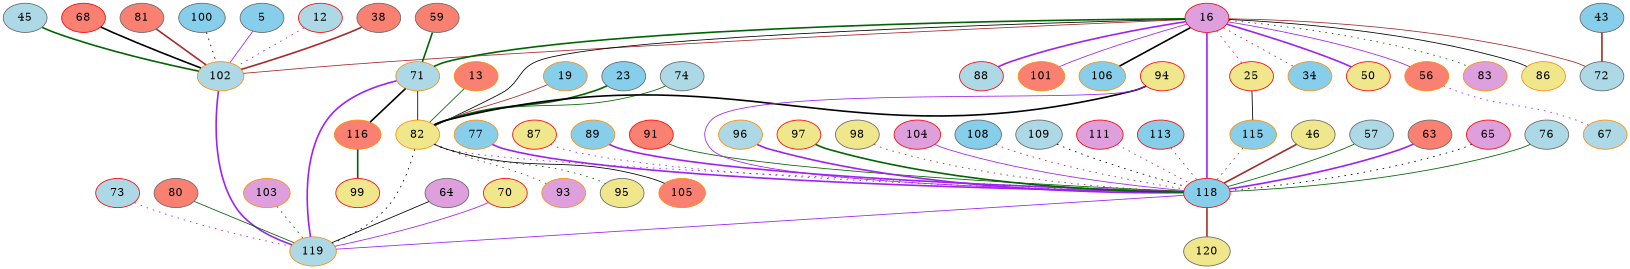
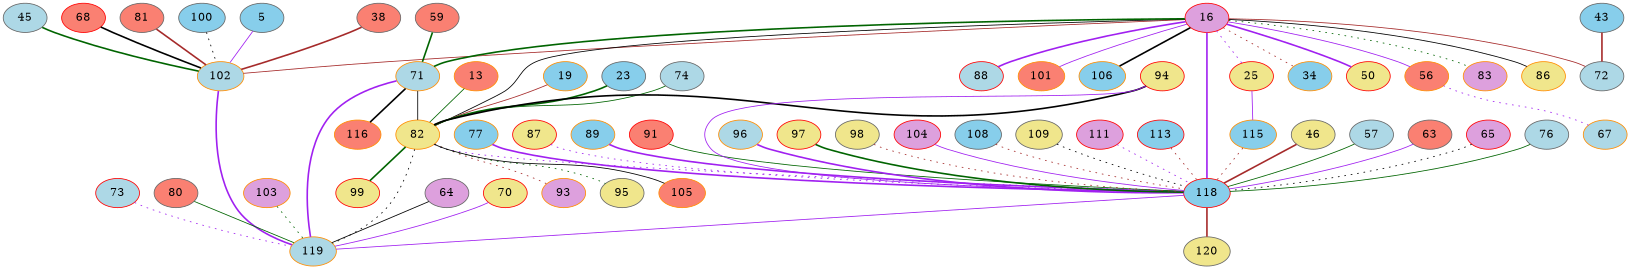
node "12": removed
edge "25" -- "115": color black -> purple
node "109": fillcolor lightblue -> khaki
edge "116" -- "99": now "82" -- "99"
edge "63" -- "118": style bold -> solid
